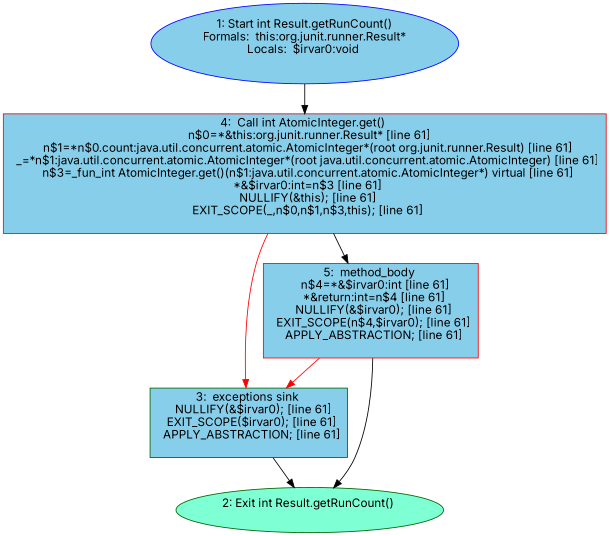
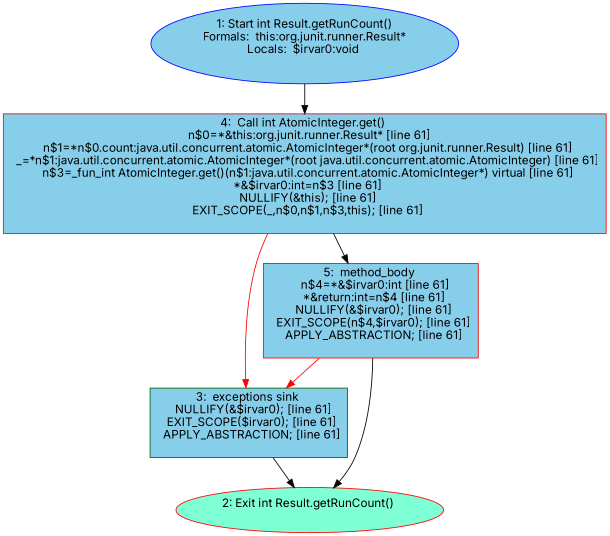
node "2: Exit int Result.getRunCount()": color darkgreen -> red
